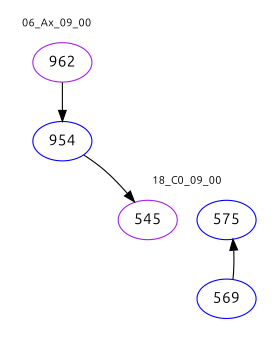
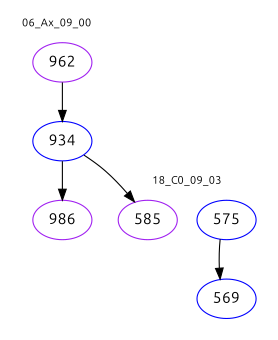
node "954": label "954" -> "934"
cluster "18_C0_09_00": label "18_C0_09_00" -> "18_C0_09_03"
node "986": added
node "545": label "545" -> "585"
edge "569" -> "575": reversed
